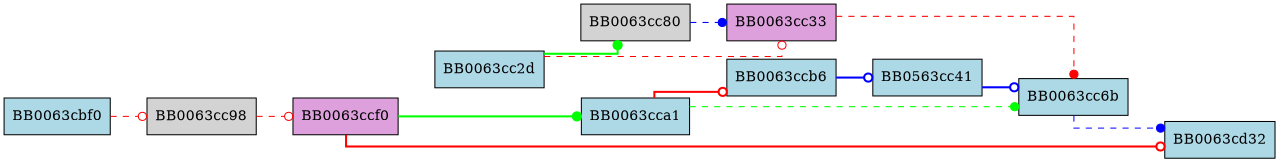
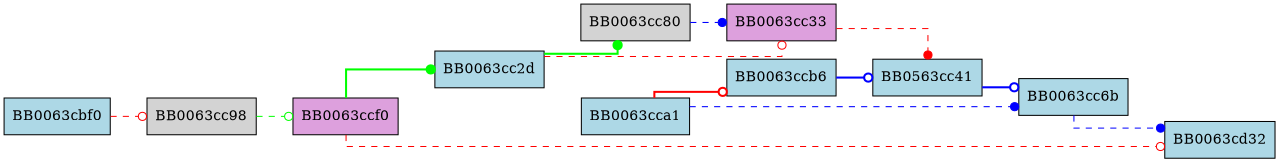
edge "BB0063cc33" -> "BB0063cc6b": now "BB0063cc33" -> "BB0563cc41"
edge "BB0063cca1" -> "BB0063cc6b": color green -> blue
edge "BB0063cc98" -> "BB0063ccf0": color red -> green
edge "BB0063ccf0" -> "BB0063cca1": now "BB0063ccf0" -> "BB0063cc2d"
edge "BB0063ccf0" -> "BB0063cd32": style bold -> dashed
